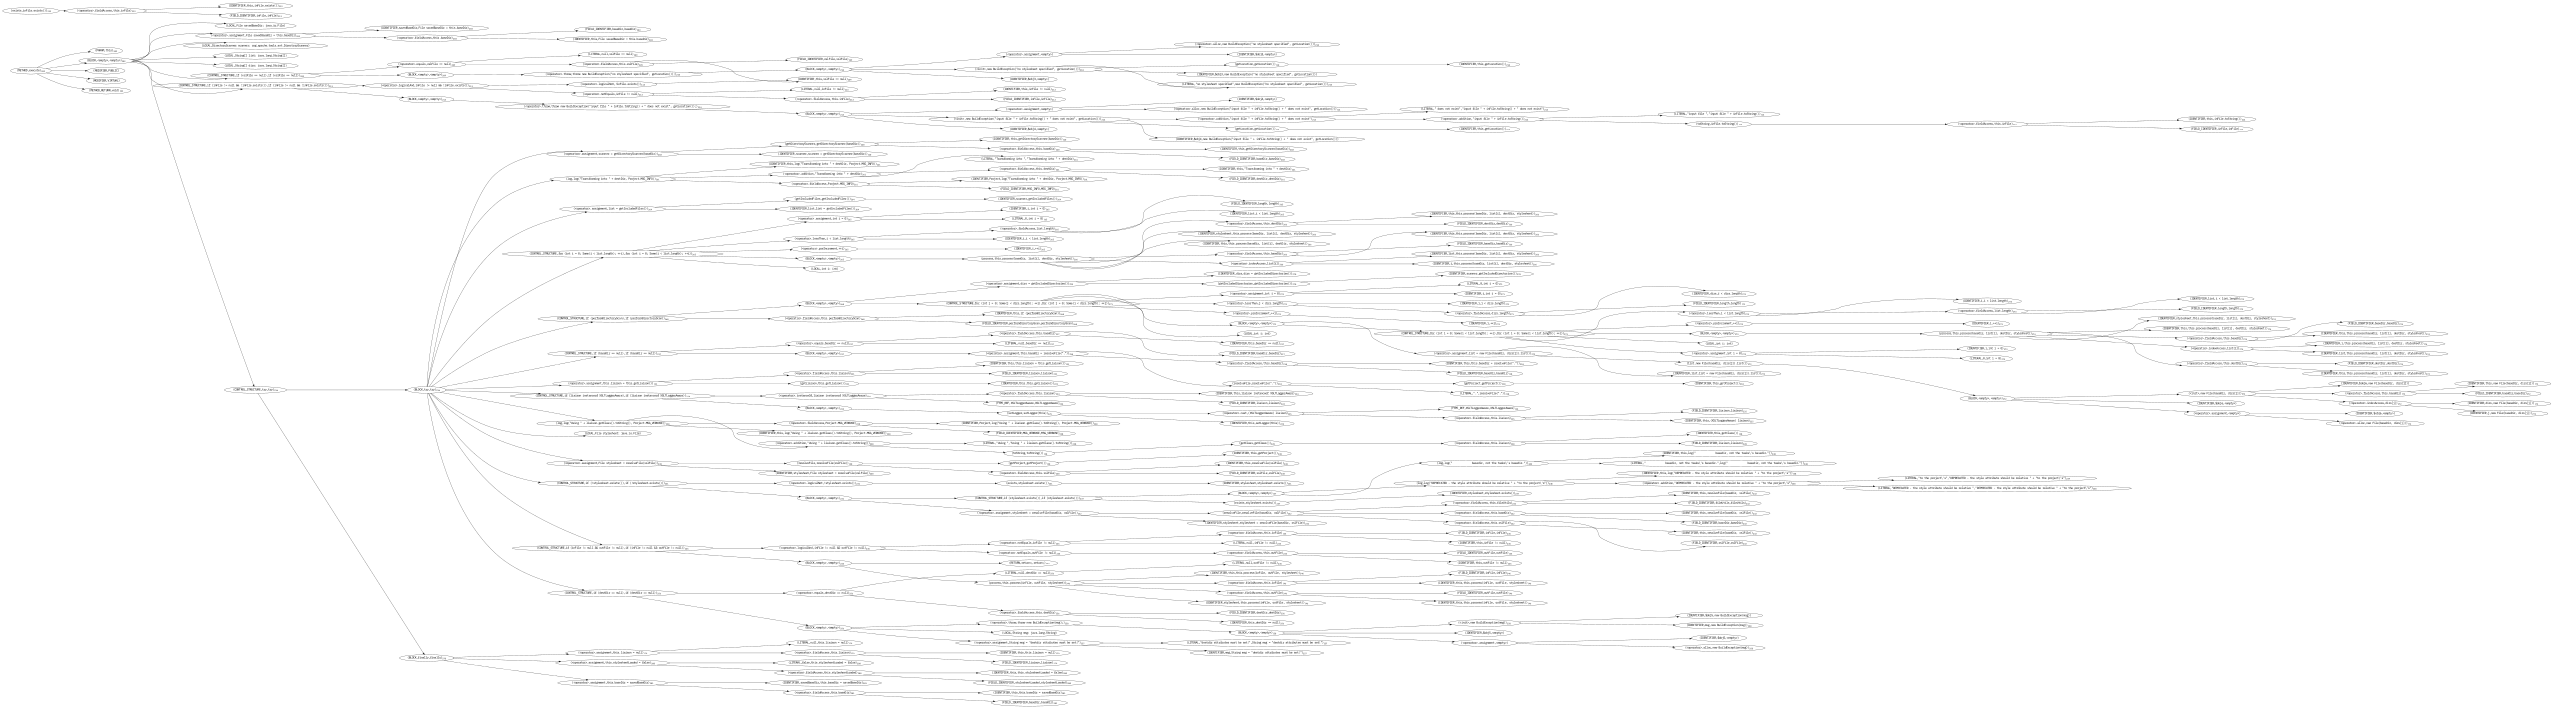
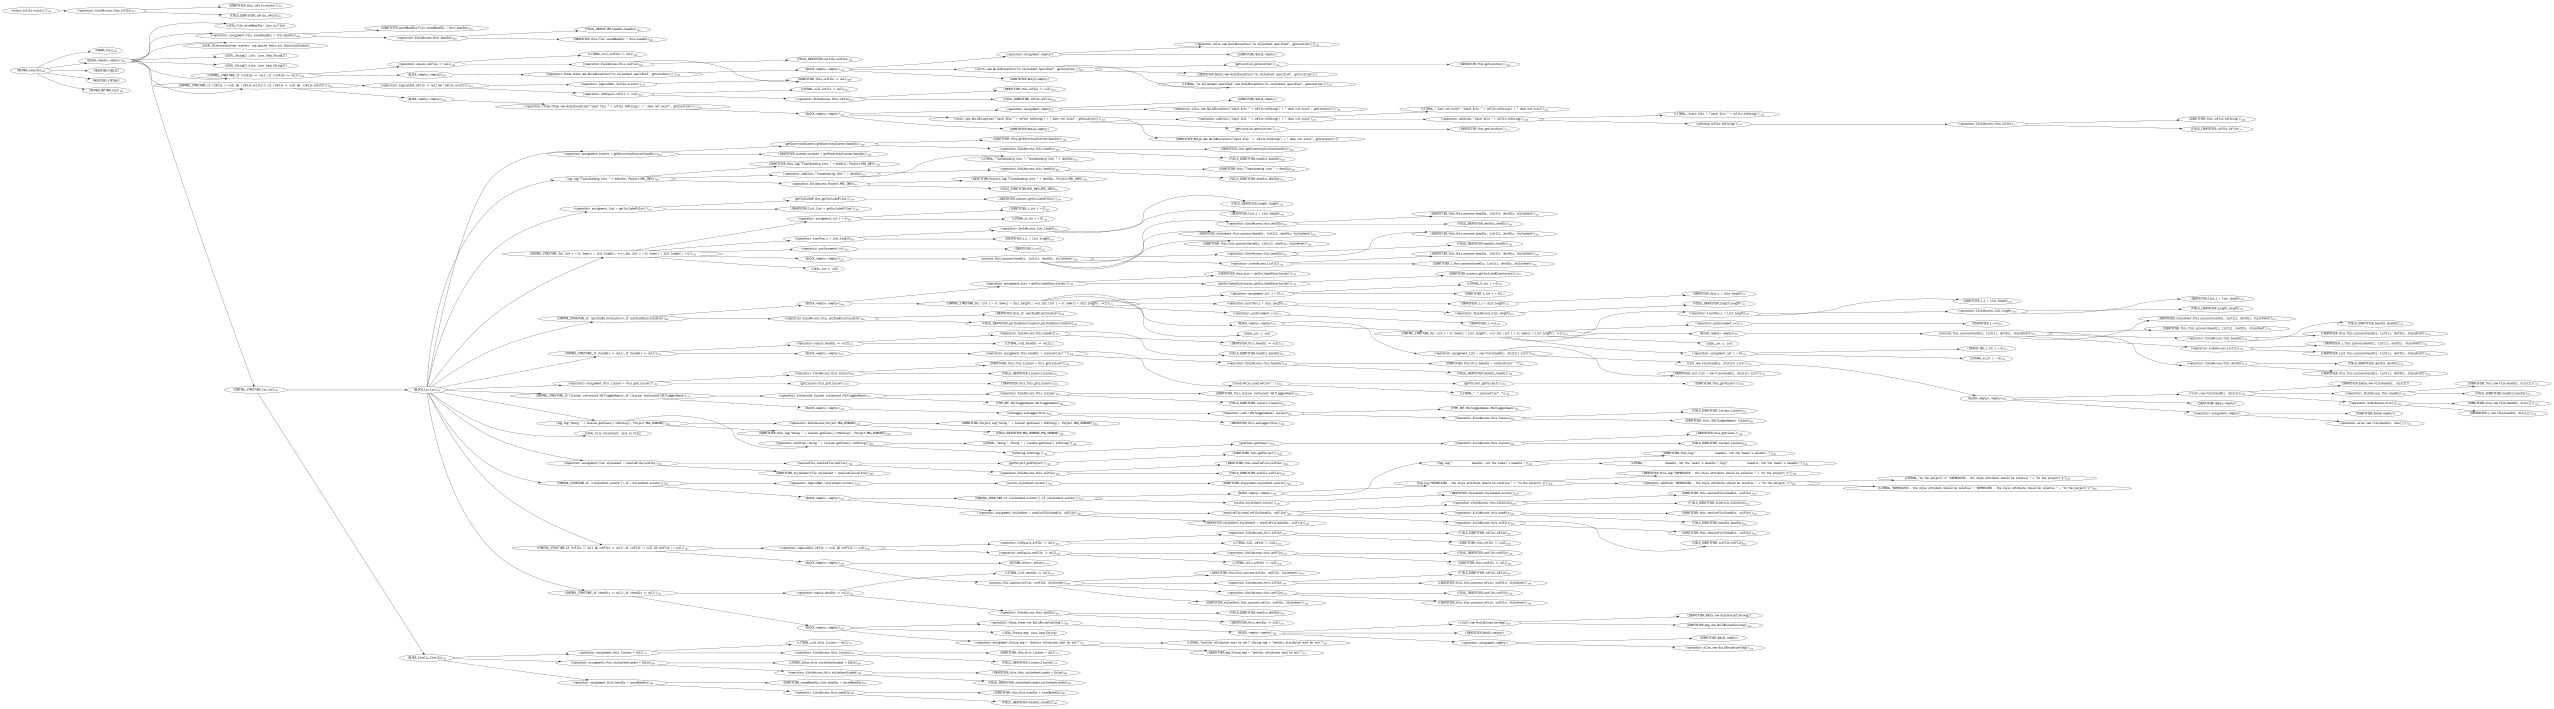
edge "(<operator>.fieldAccess,dirs.length)" -> "(IDENTIFIER,dirs,j < dirs.length)": now "(IDENTIFIER,j,j < dirs.length)" -> "(IDENTIFIER,dirs,j < dirs.length)"
edge "(LITERAL,null,destDir == null)" -> "(LITERAL,null,outFile != null)": now "(<operator>.notEquals,outFile != null)" -> "(LITERAL,null,outFile != null)"
